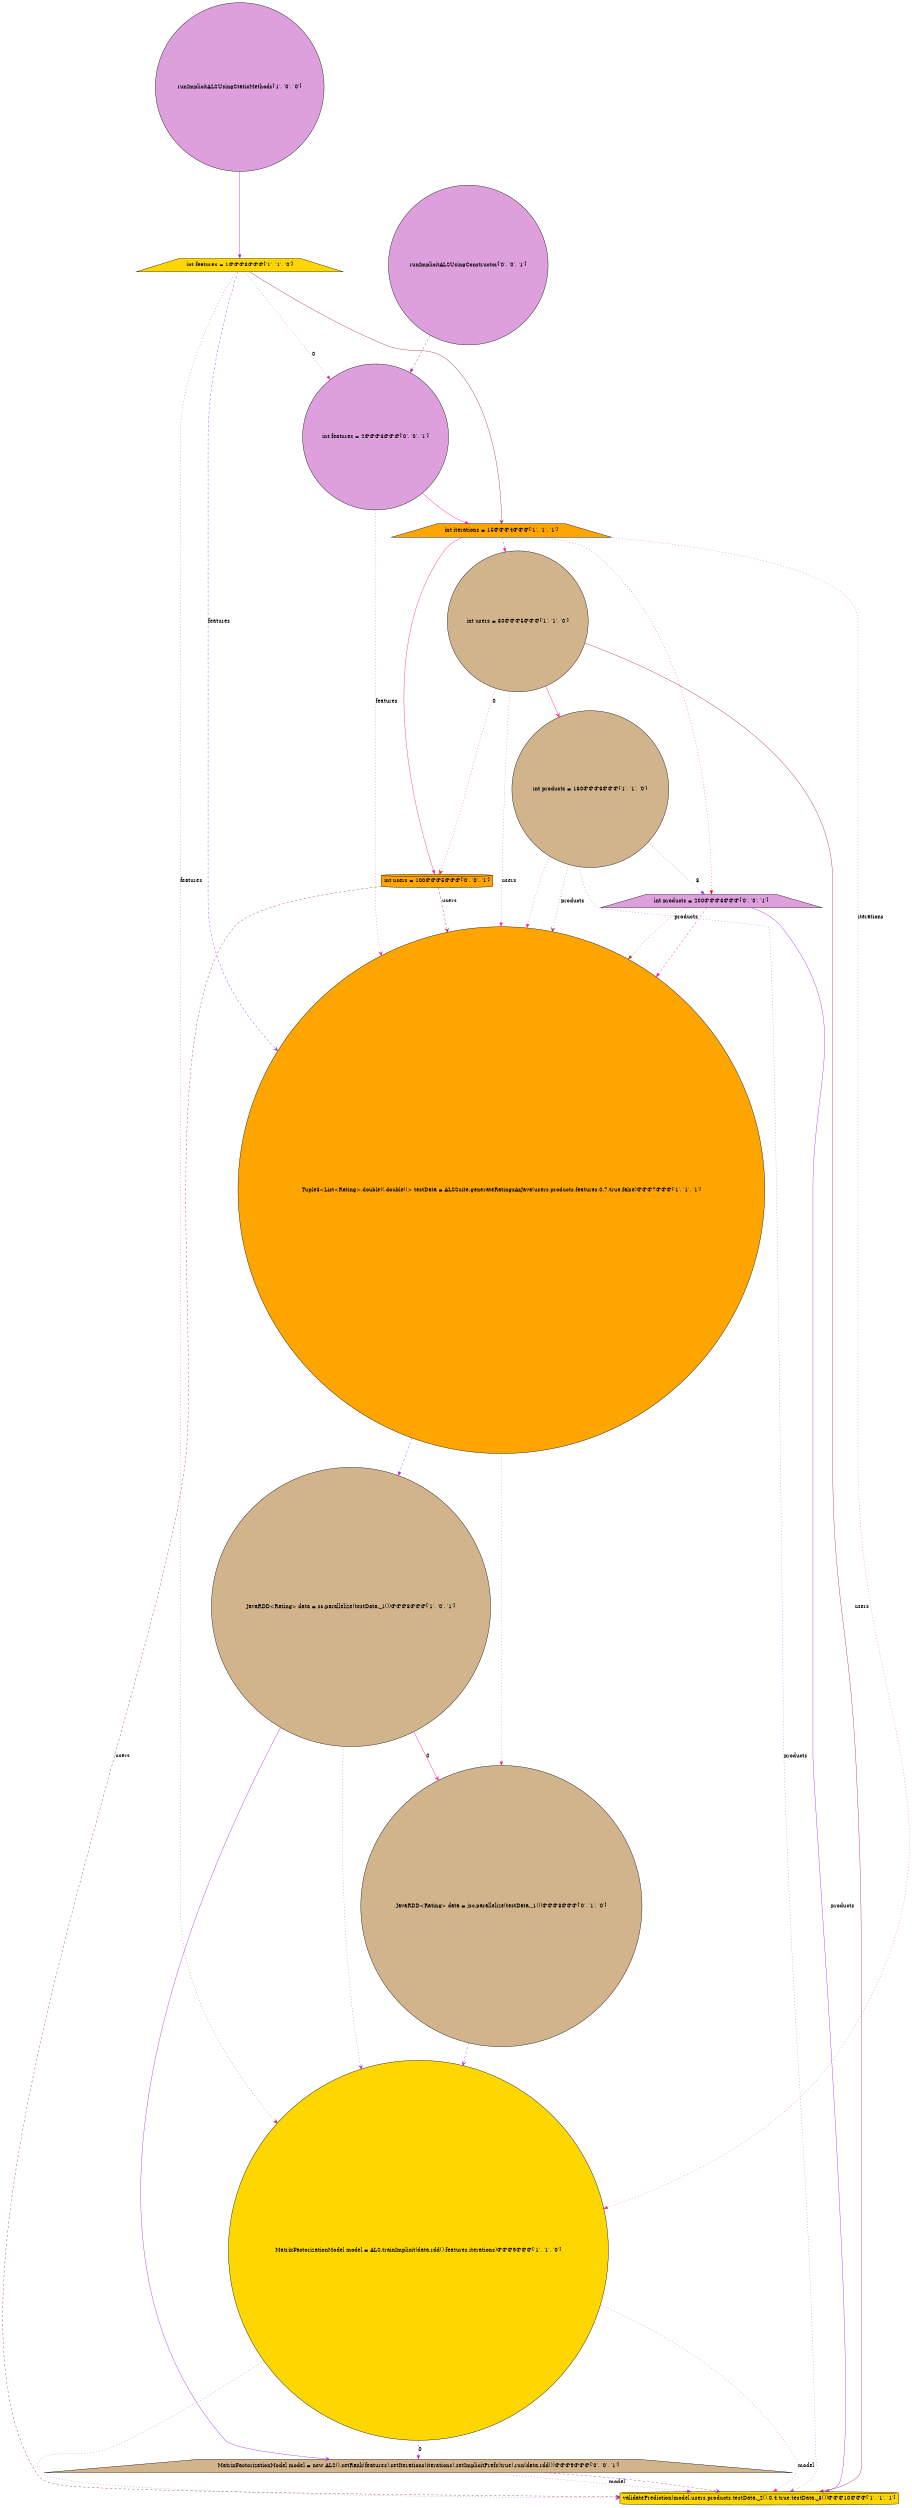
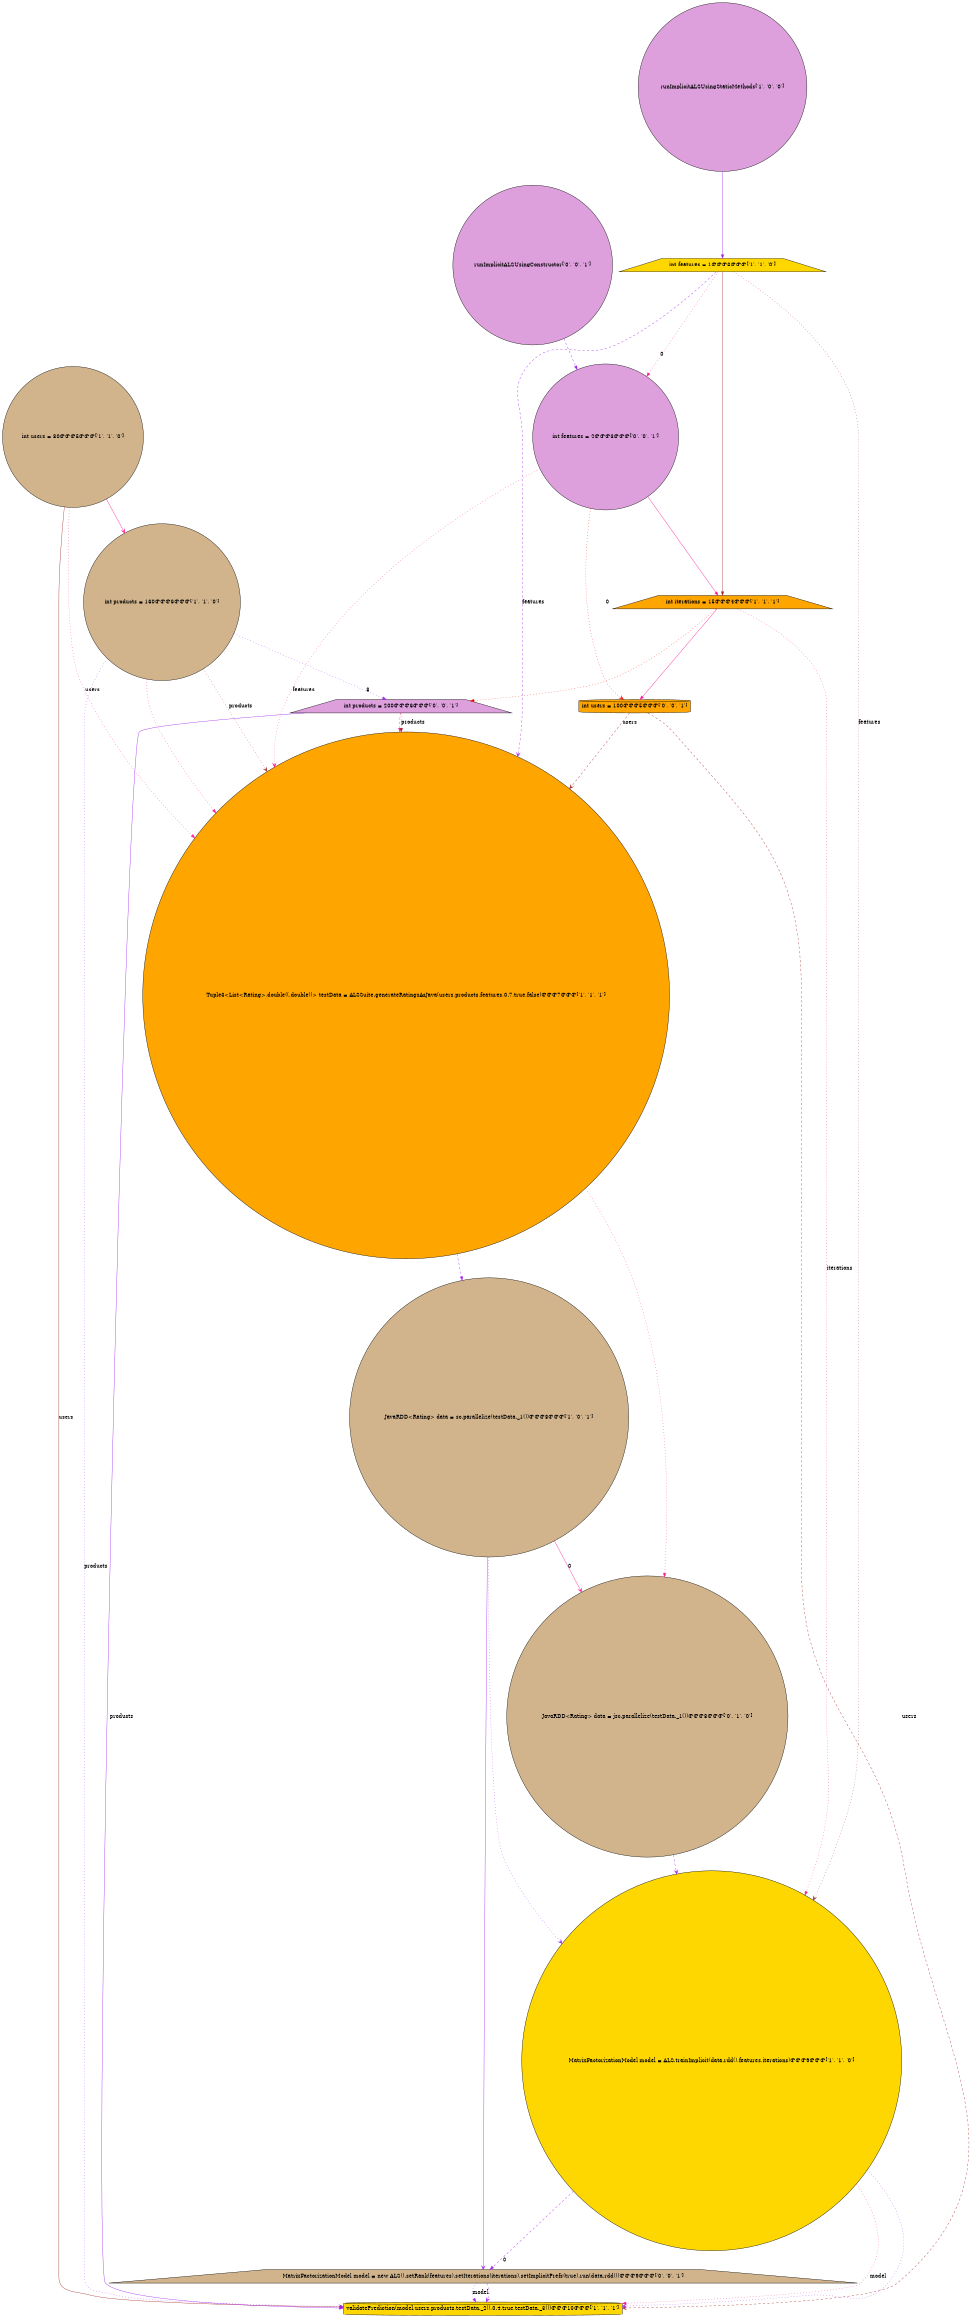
edge "int features = 1@@@3@@@['1', '1', '0']" -> "int iterations = 15@@@4@@@['1', '1', '1']": arrowhead vee -> normal
edge "int iterations = 15@@@4@@@['1', '1', '1']" -> "int users = 80@@@5@@@['1', '1', '0']": removed
edge "int users = 80@@@5@@@['1', '1', '0']" -> "int users = 100@@@5@@@['0', '0', '1']": now "int features = 2@@@3@@@['0', '0', '1']" -> "int users = 100@@@5@@@['0', '0', '1']"
